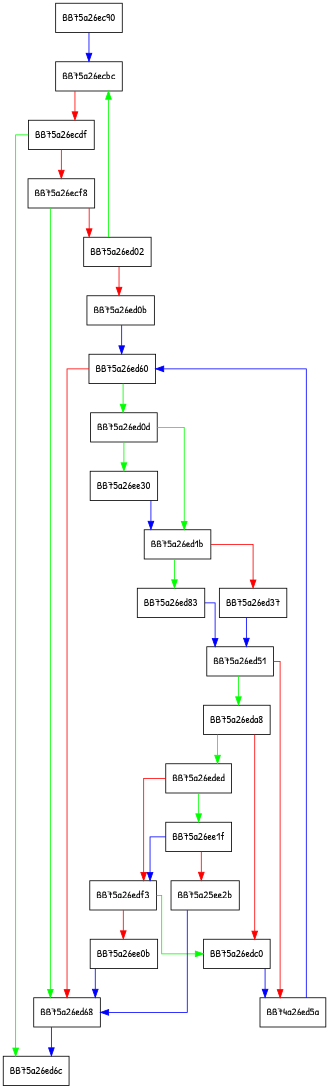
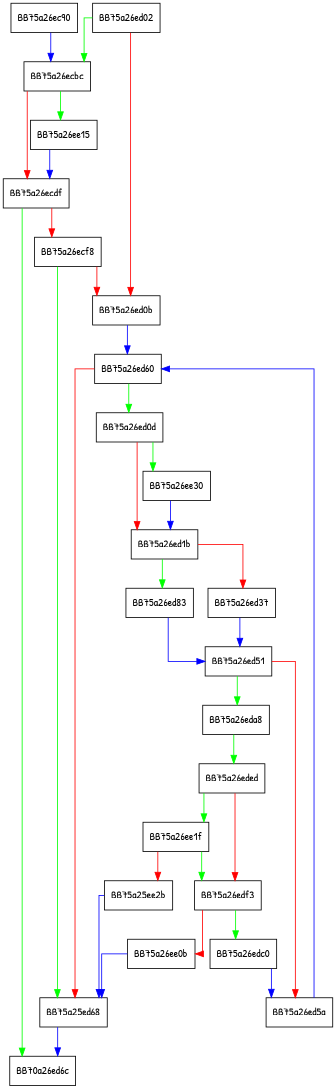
node "BB75a26ee15": added
edge "BB75a26ecf8" -> "BB75a26ed02": now "BB75a26ecf8" -> "BB75a26ed0b"
edge "BB75a26ed0d" -> "BB75a26ed1b": color green -> red
edge "BB75a26eda8" -> "BB75a26edc0": removed
edge "BB75a26ee1f" -> "BB75a26edf3": color blue -> green
node "BB75a26ed68": label "BB75a26ed68" -> "BB75a25ed68"
node "BB74a26ed5a": label "BB74a26ed5a" -> "BB75a26ed5a"
node "BB75a26ed6c": label "BB75a26ed6c" -> "BB70a26ed6c"
